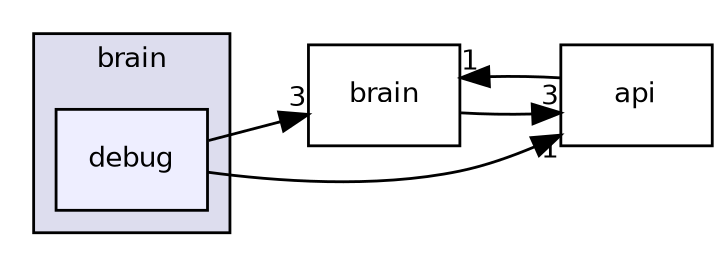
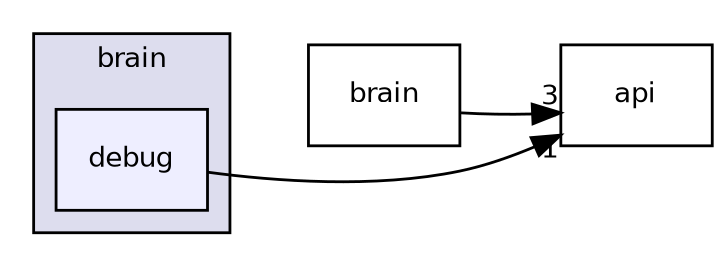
edge "api" -> "brain": removed
edge "debug" -> "brain": removed
